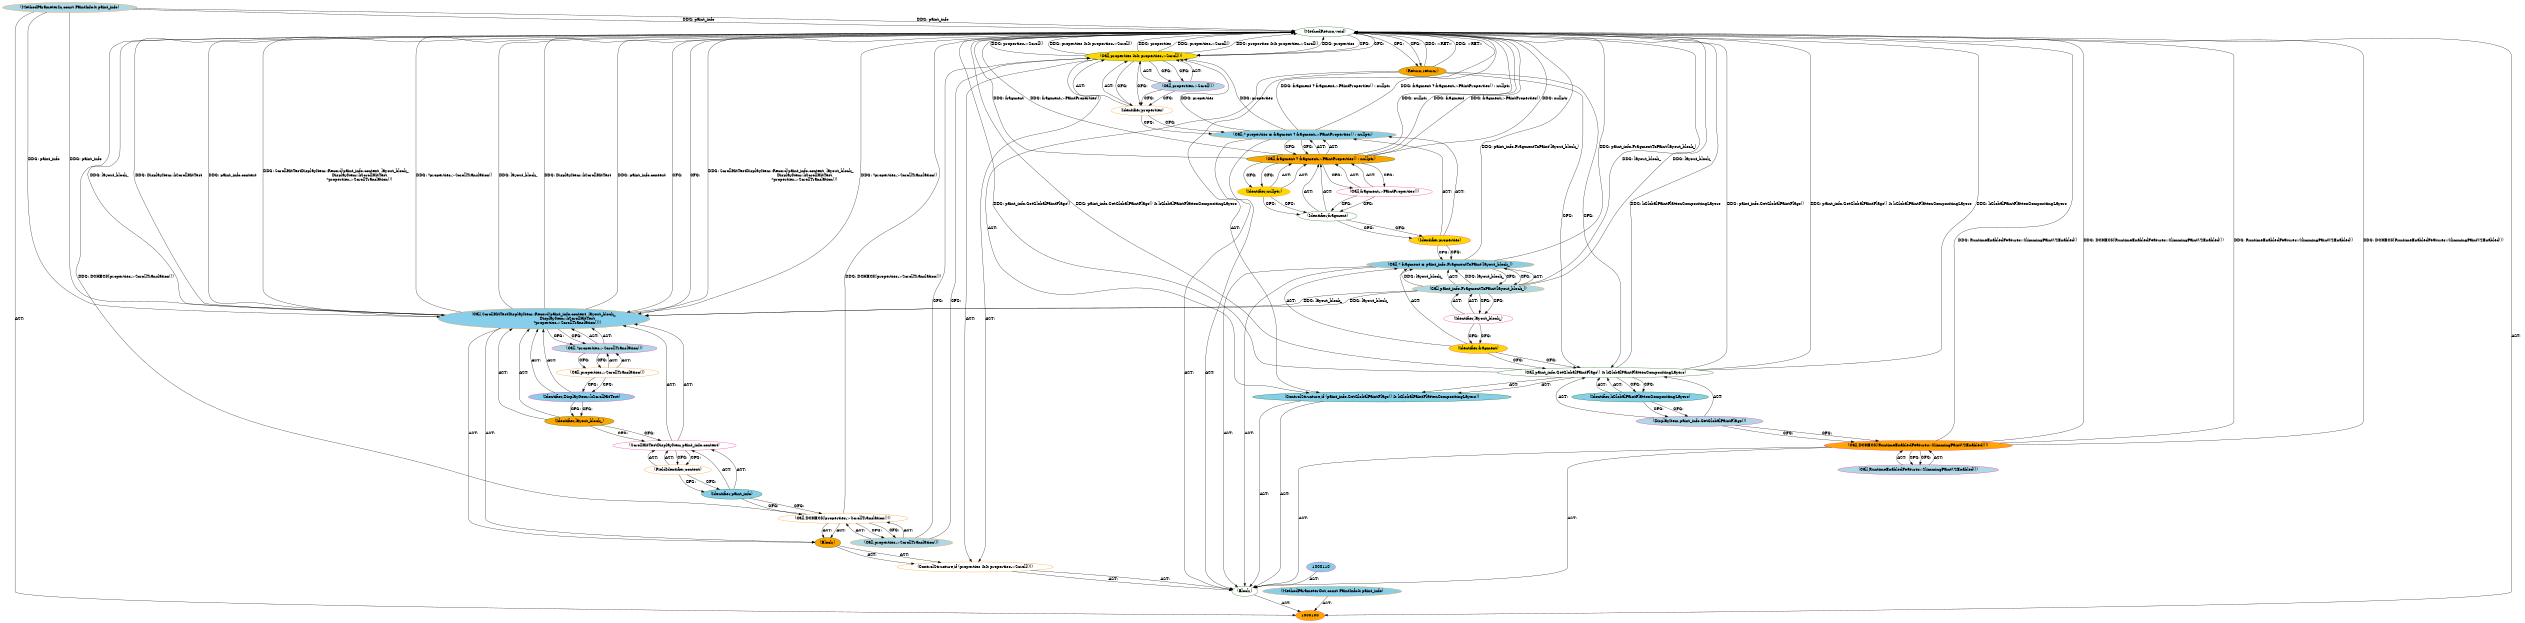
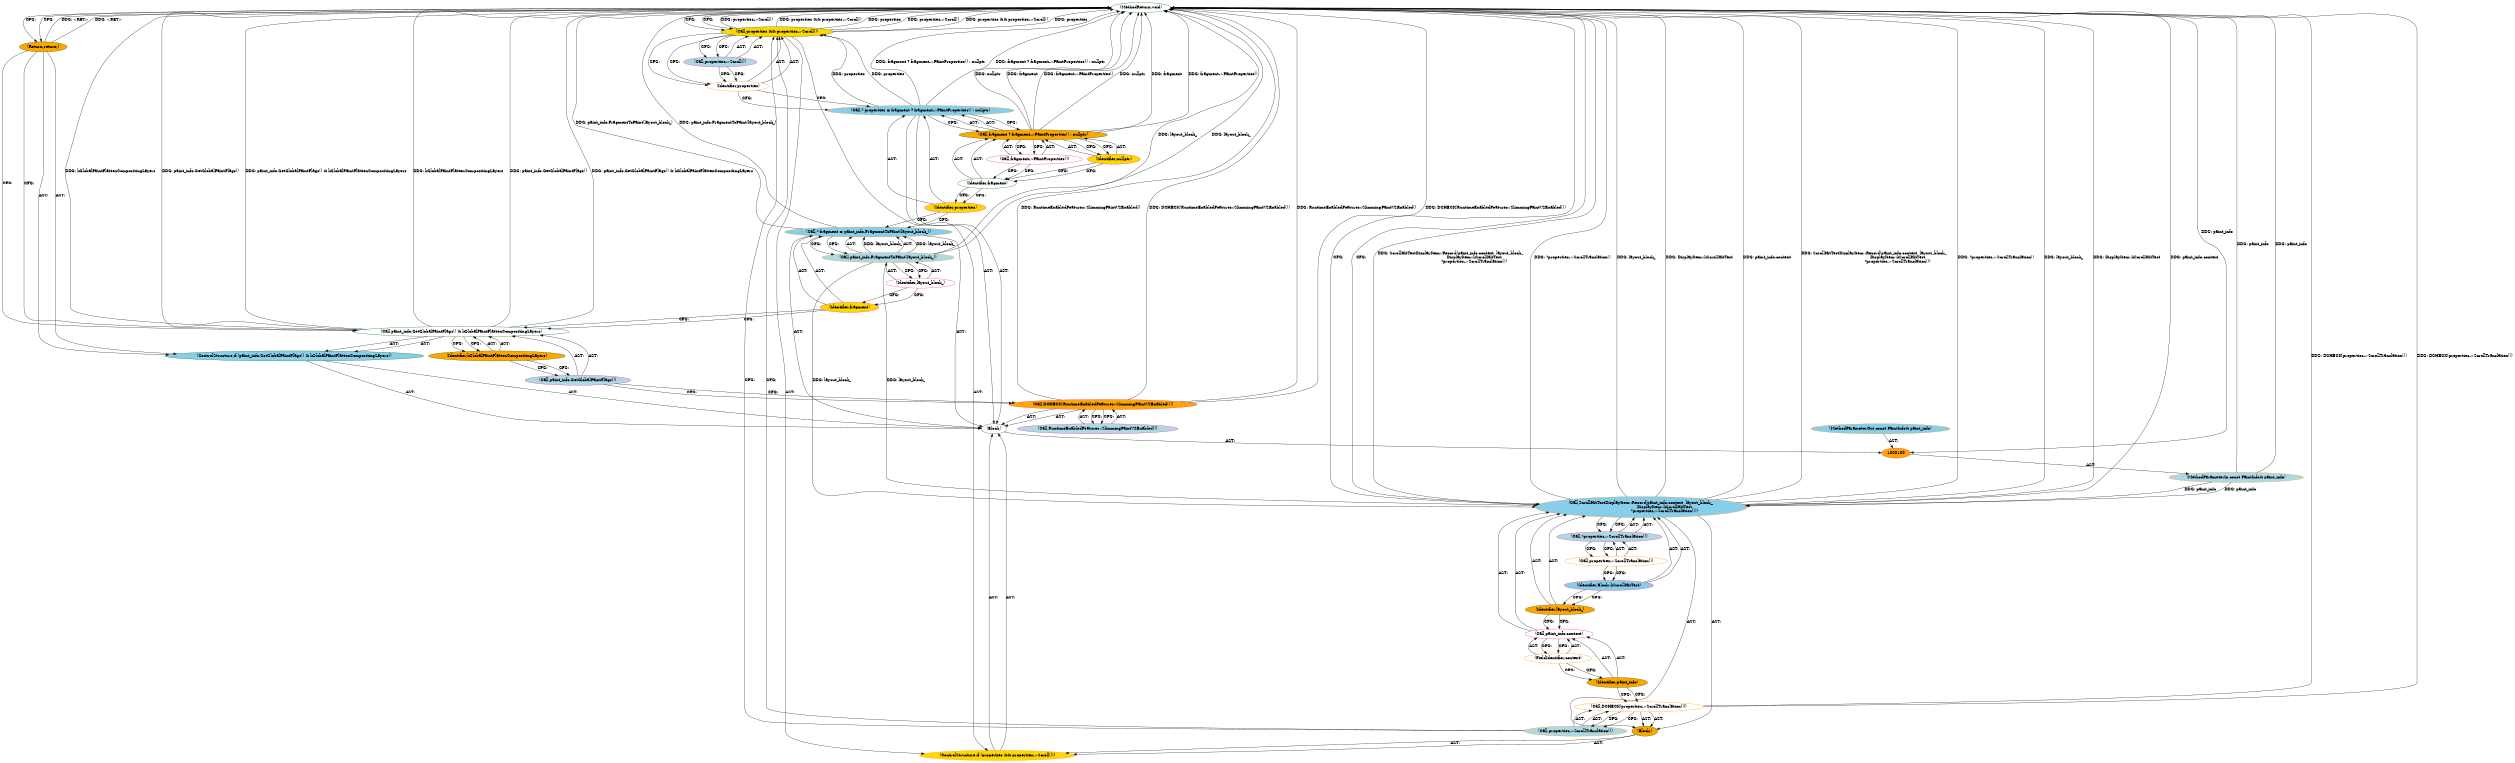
node "(Identifier,nullptr)": color darkorange -> deeppink
edge "(MethodReturn,void)" -> "1000100": label "AST: " -> "DDG: paint_info"
node "(Identifier,DisplayItem::kScrollHitTest)": label "(Identifier,DisplayItem::kScrollHitTest)" -> "(Identifier,Block::kScrollHitTest)"
node "(Identifier,kGlobalPaintFlattenCompositingLayers)": fillcolor skyblue -> orange
node "(DisplayItem,paint_info.GetGlobalPaintFlags())": label "(DisplayItem,paint_info.GetGlobalPaintFlags())" -> "(Call,paint_info.GetGlobalPaintFlags())"
node "(ScrollHitTestDisplayItem,paint_info.context)": label "(ScrollHitTestDisplayItem,paint_info.context)" -> "(Call,paint_info.context)"
node "(Identifier,paint_info)": fillcolor skyblue -> orange
node "(ControlStructure,if (properties && properties->Scroll()))": fillcolor white -> gold
node "1000110": removed
edge "(MethodParameterIn,const PaintInfo& paint_info)" -> "1000100": reversed
